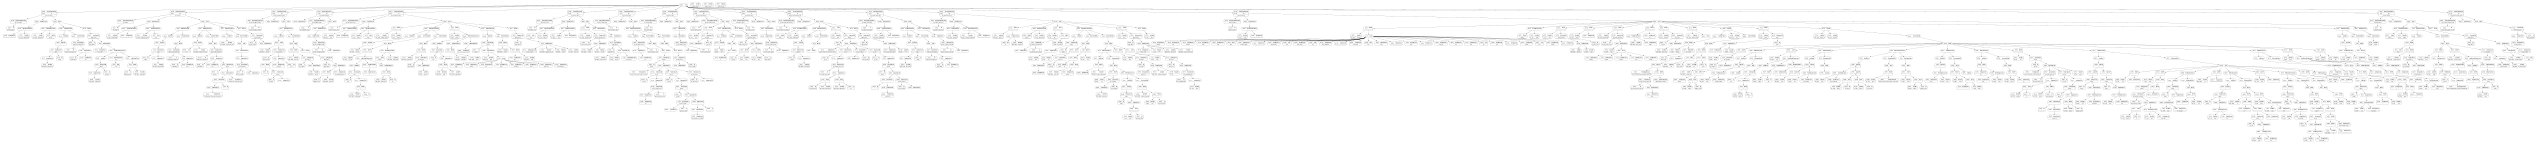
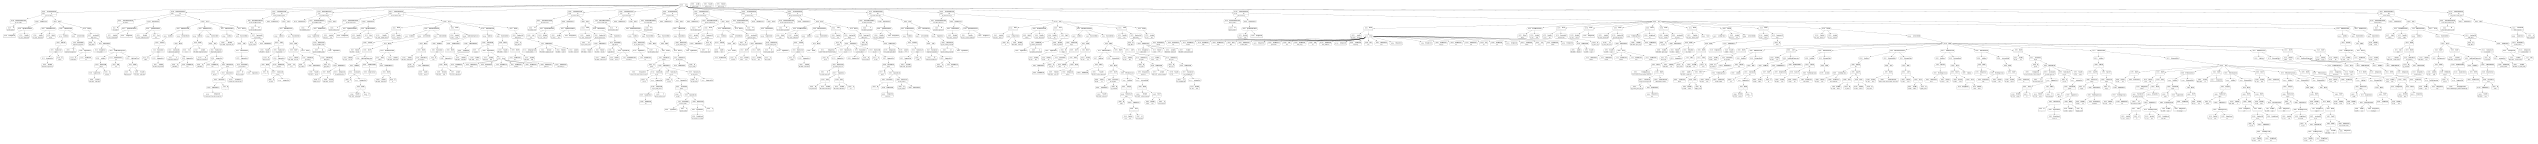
node "183767": removed
